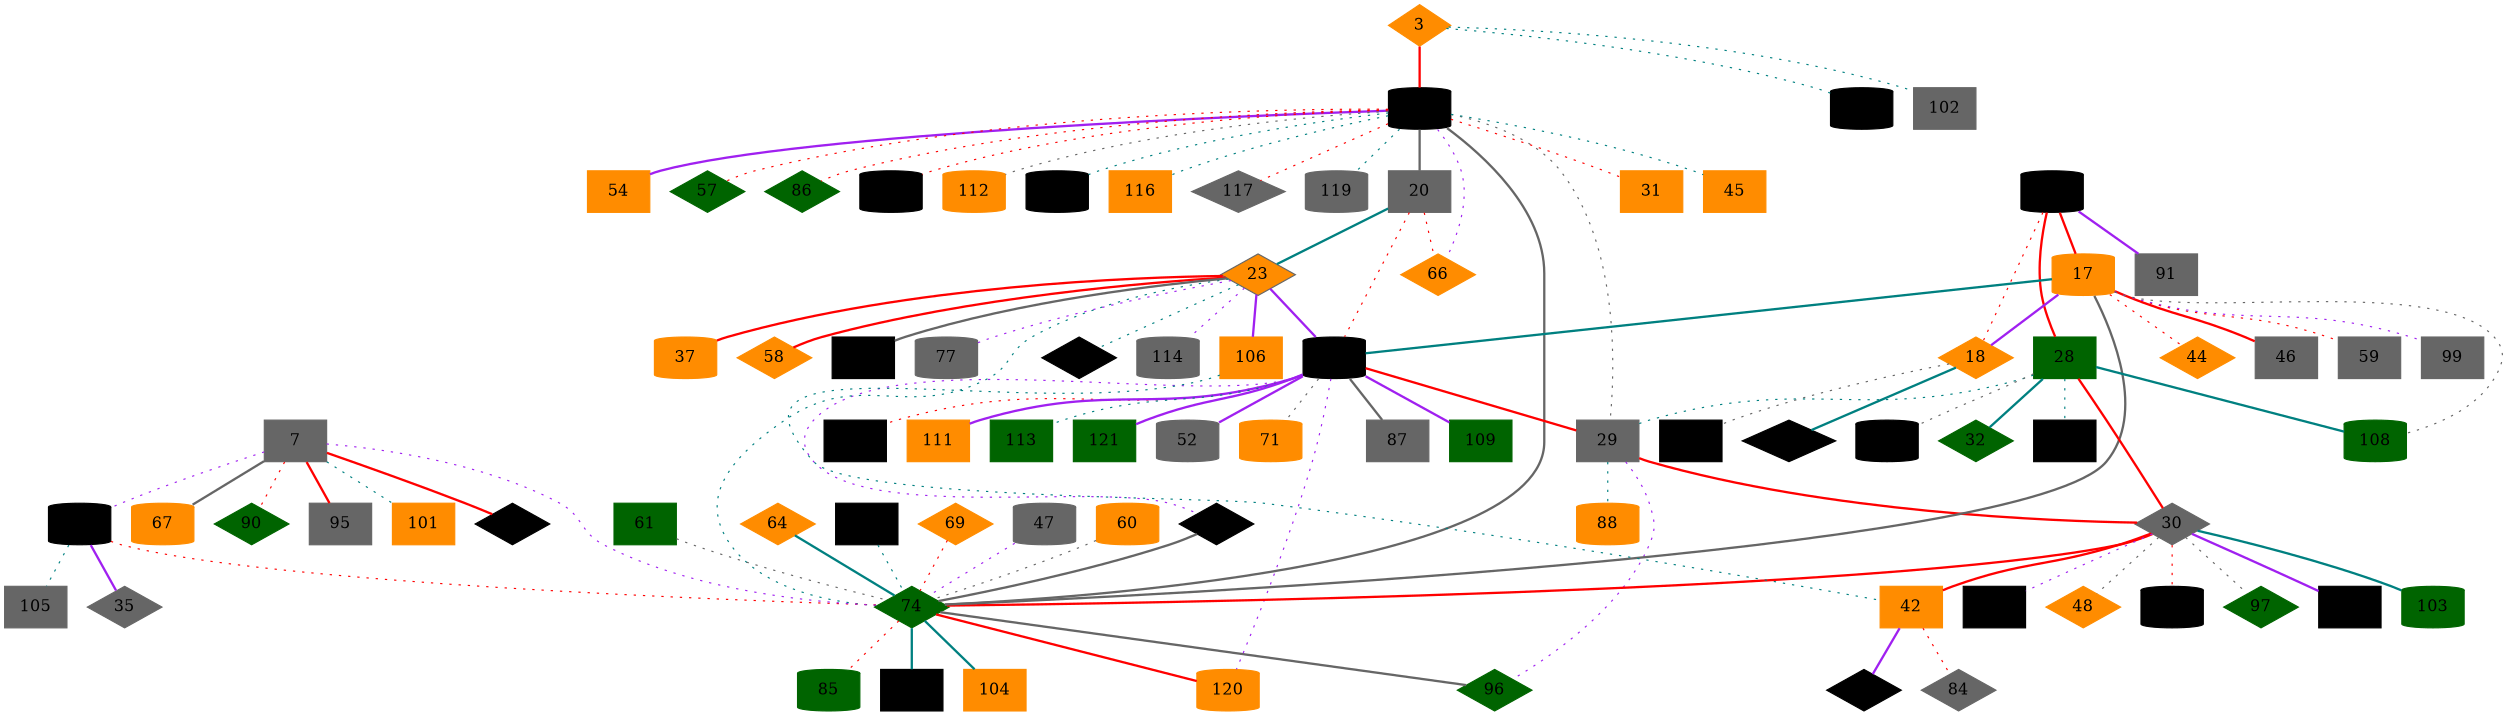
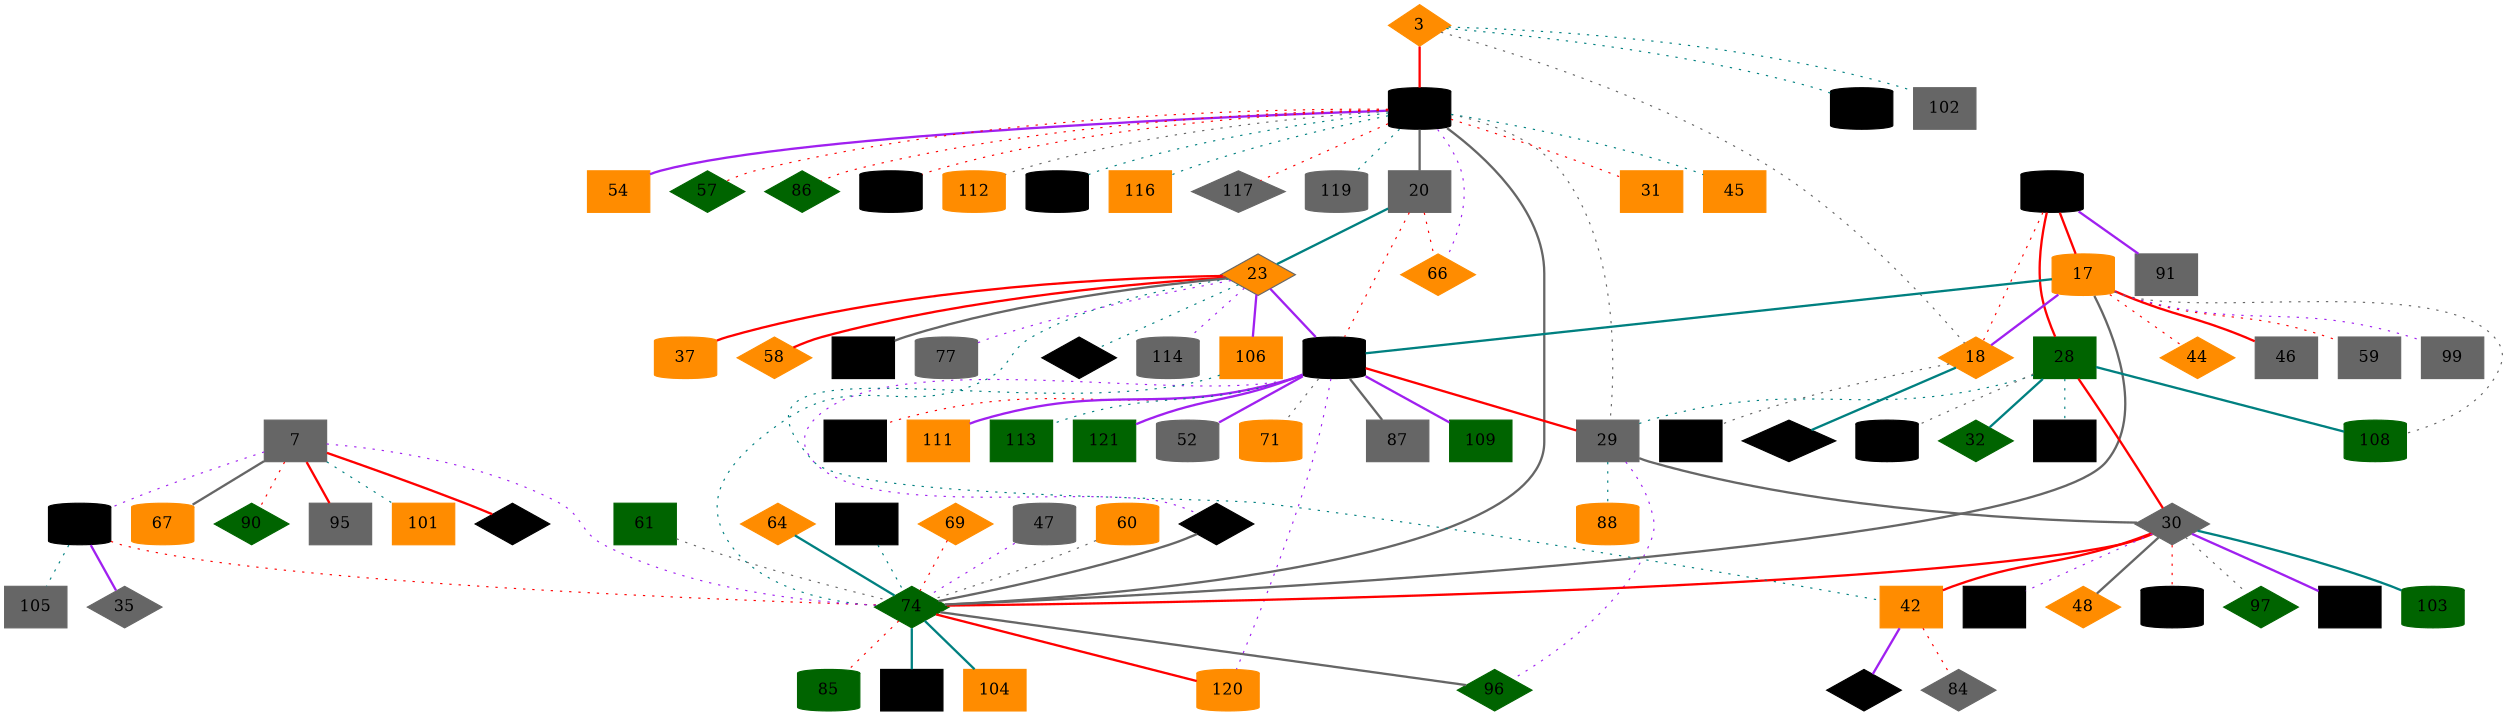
edge "3" -- "18": added
edge "29" -- "30": color red -> gray40
edge "30" -- "48": style dotted -> bold
